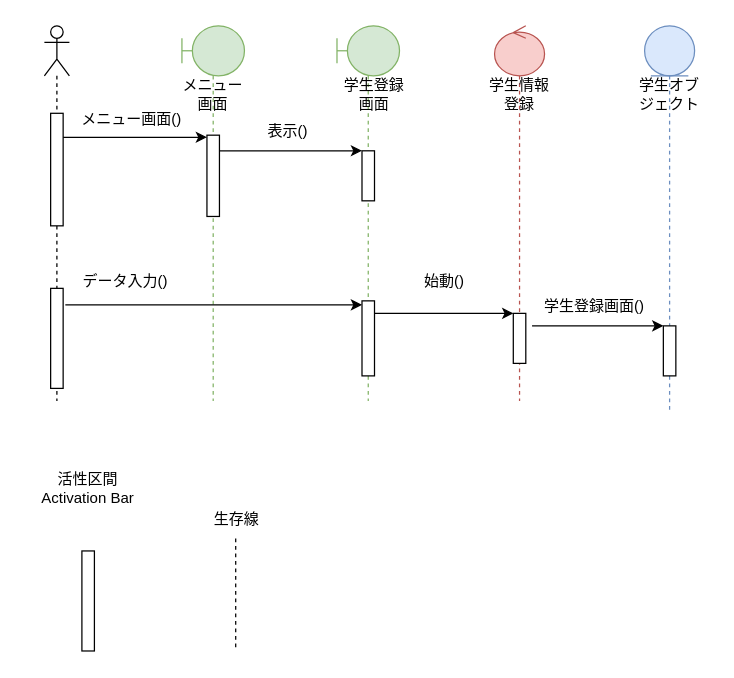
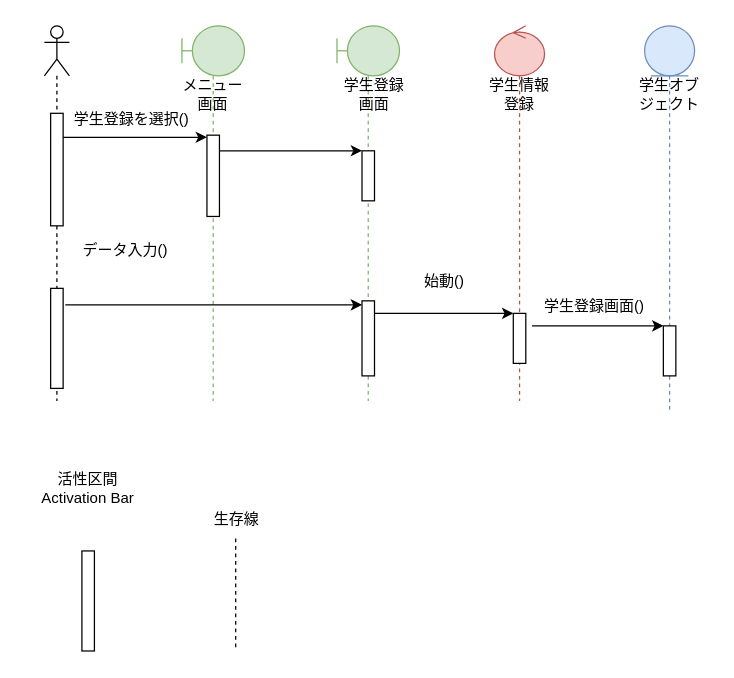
node "メニュー画面()": label "メニュー画面()" -> "学生登録を選択()"
node "表示()": removed
node "データ入力()": moved (126, 282) -> (126, 251)
